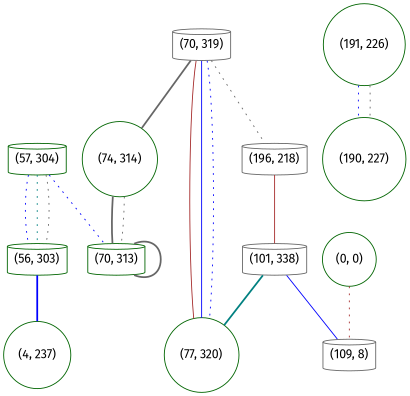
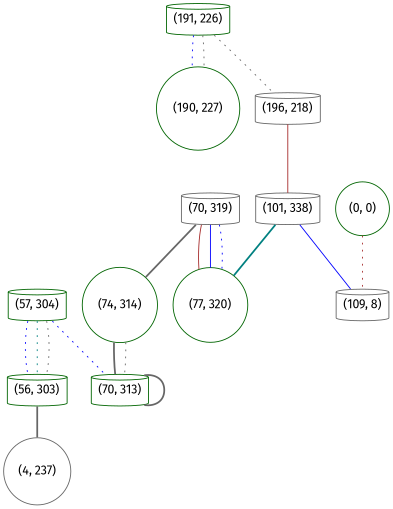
node "(191, 226)": shape circle -> cylinder
edge "(70, 319)" -- "(196, 218)": now "(191, 226)" -- "(196, 218)"
edge "(56, 303)" -- "(4, 237)": color blue -> gray40
node "(4, 237)": color darkgreen -> gray40
